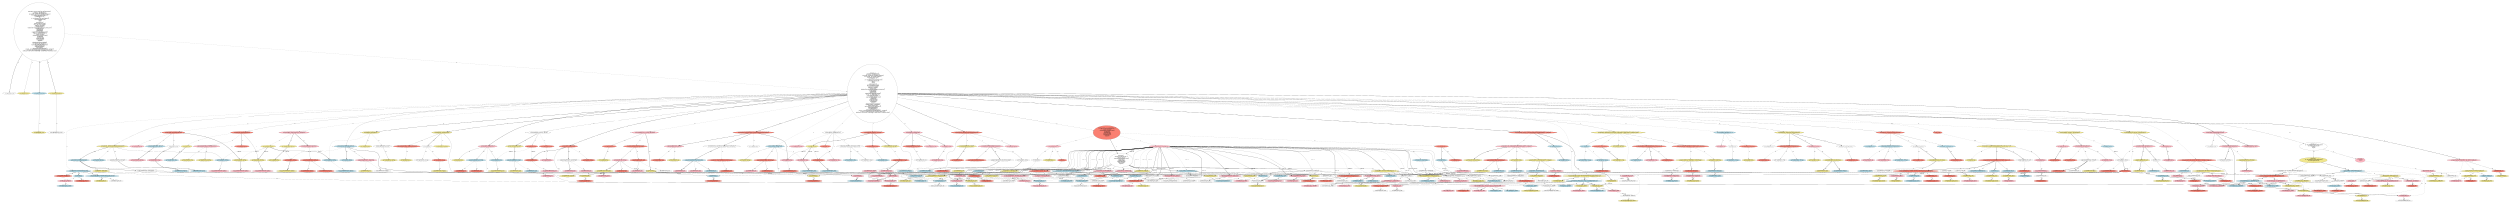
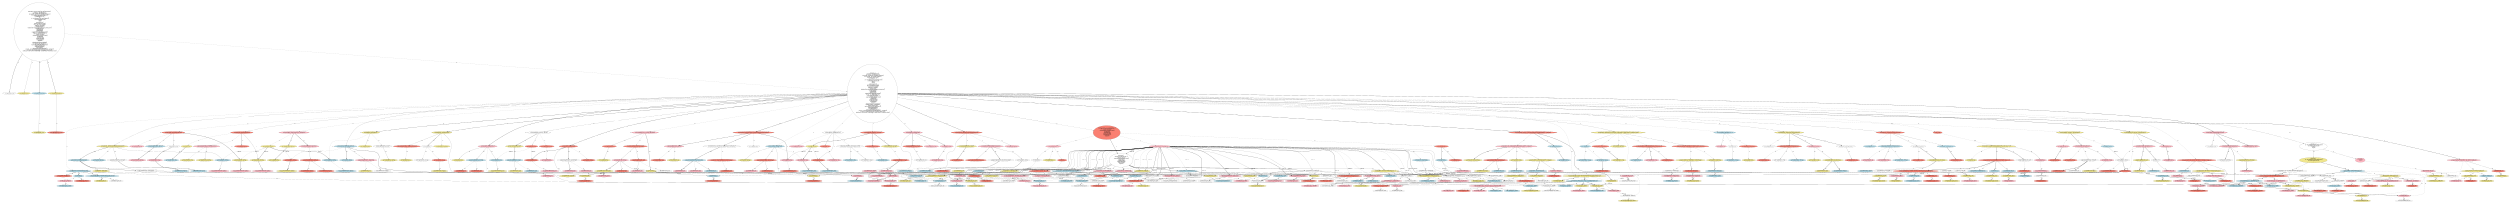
node "2:CtPackageReferenceImpl@java.lang": fillcolor white -> salmon
node "46:CtExecutableReferenceImpl@getAbsolutePath()": fillcolor white -> khaki
